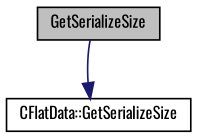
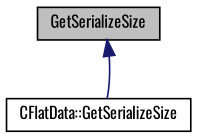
edge "GetSerializeSize" -> "CFlatData::GetSerializeSize": reversed
